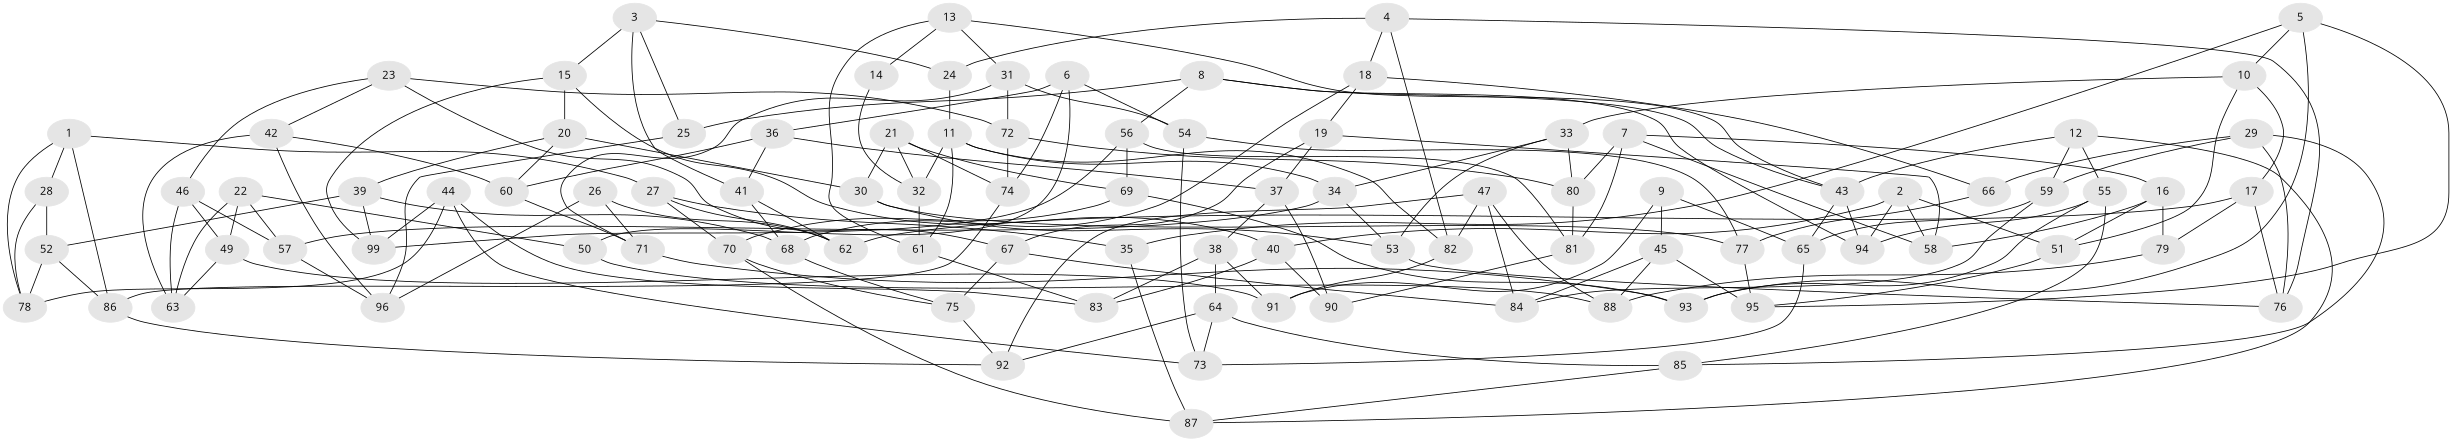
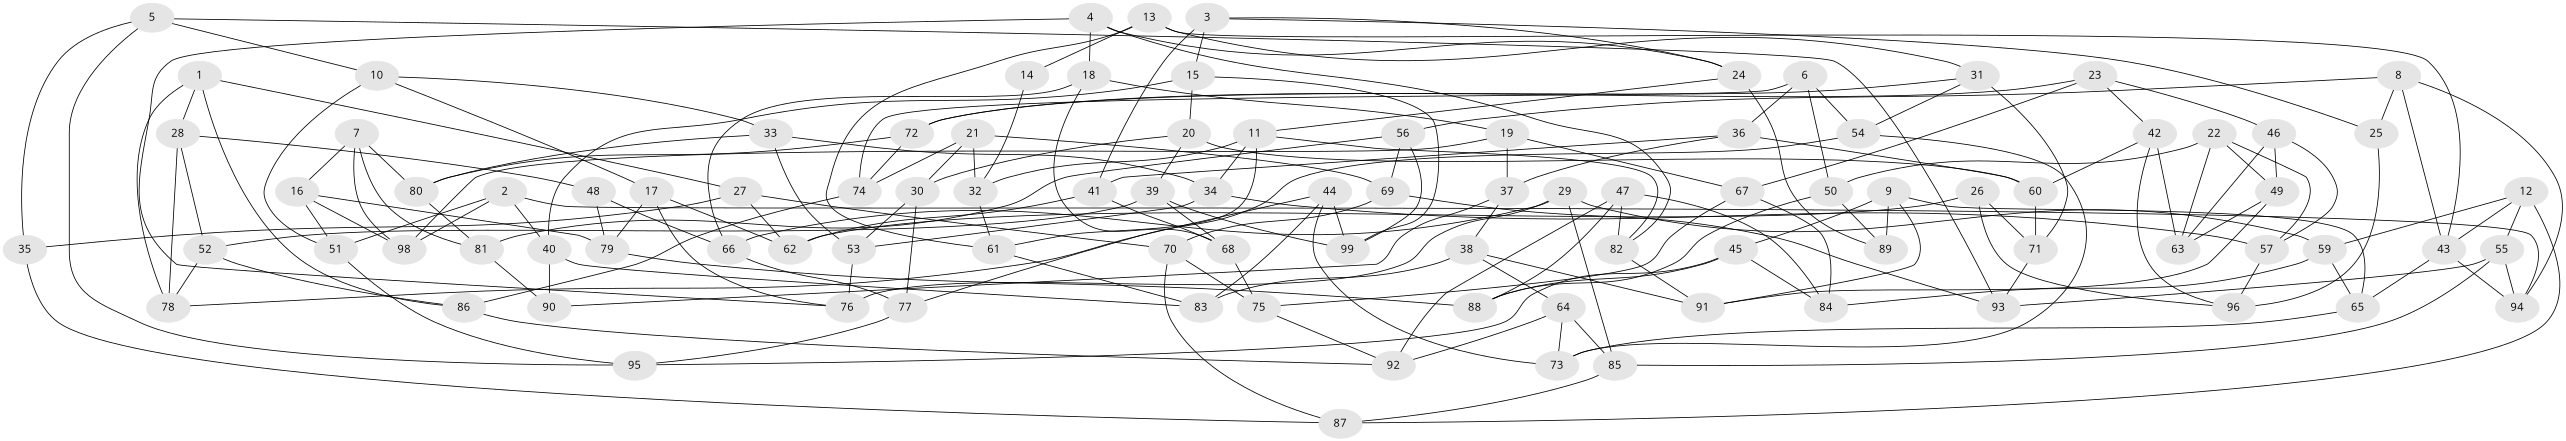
node "48": added
node "89": added
node "58": label "58" -> "98"
